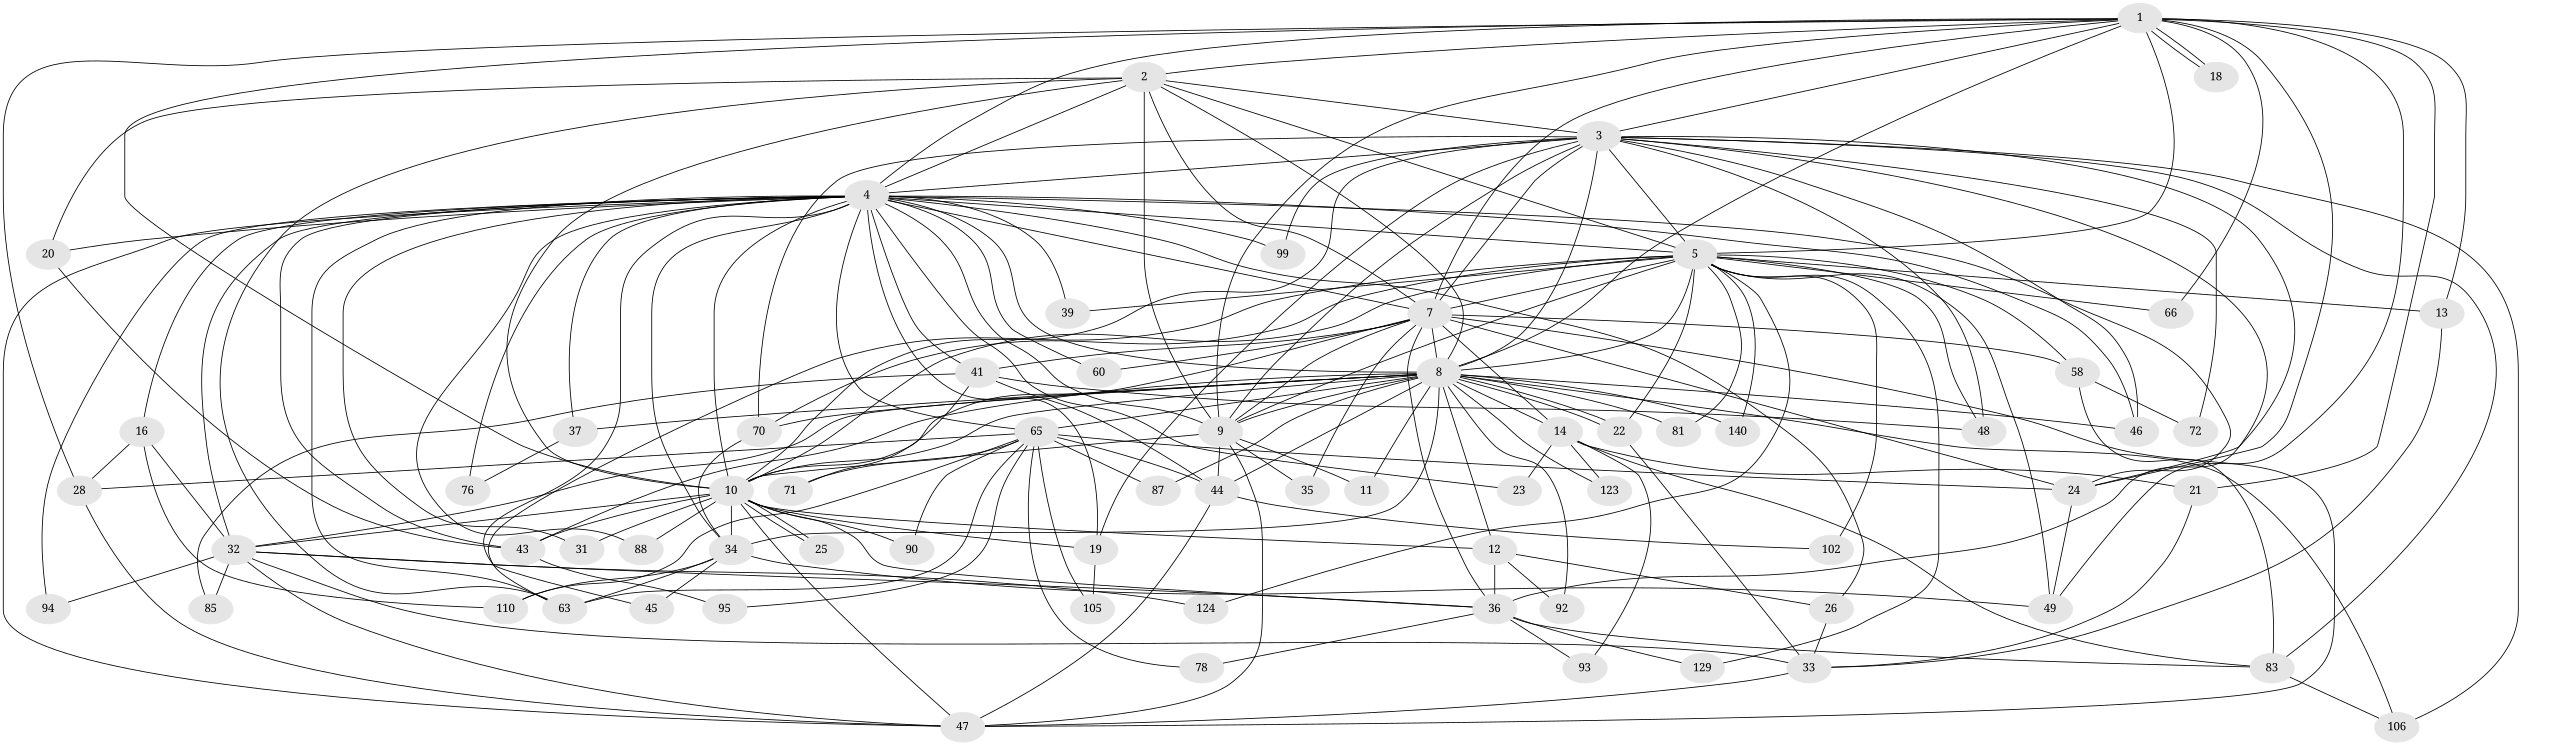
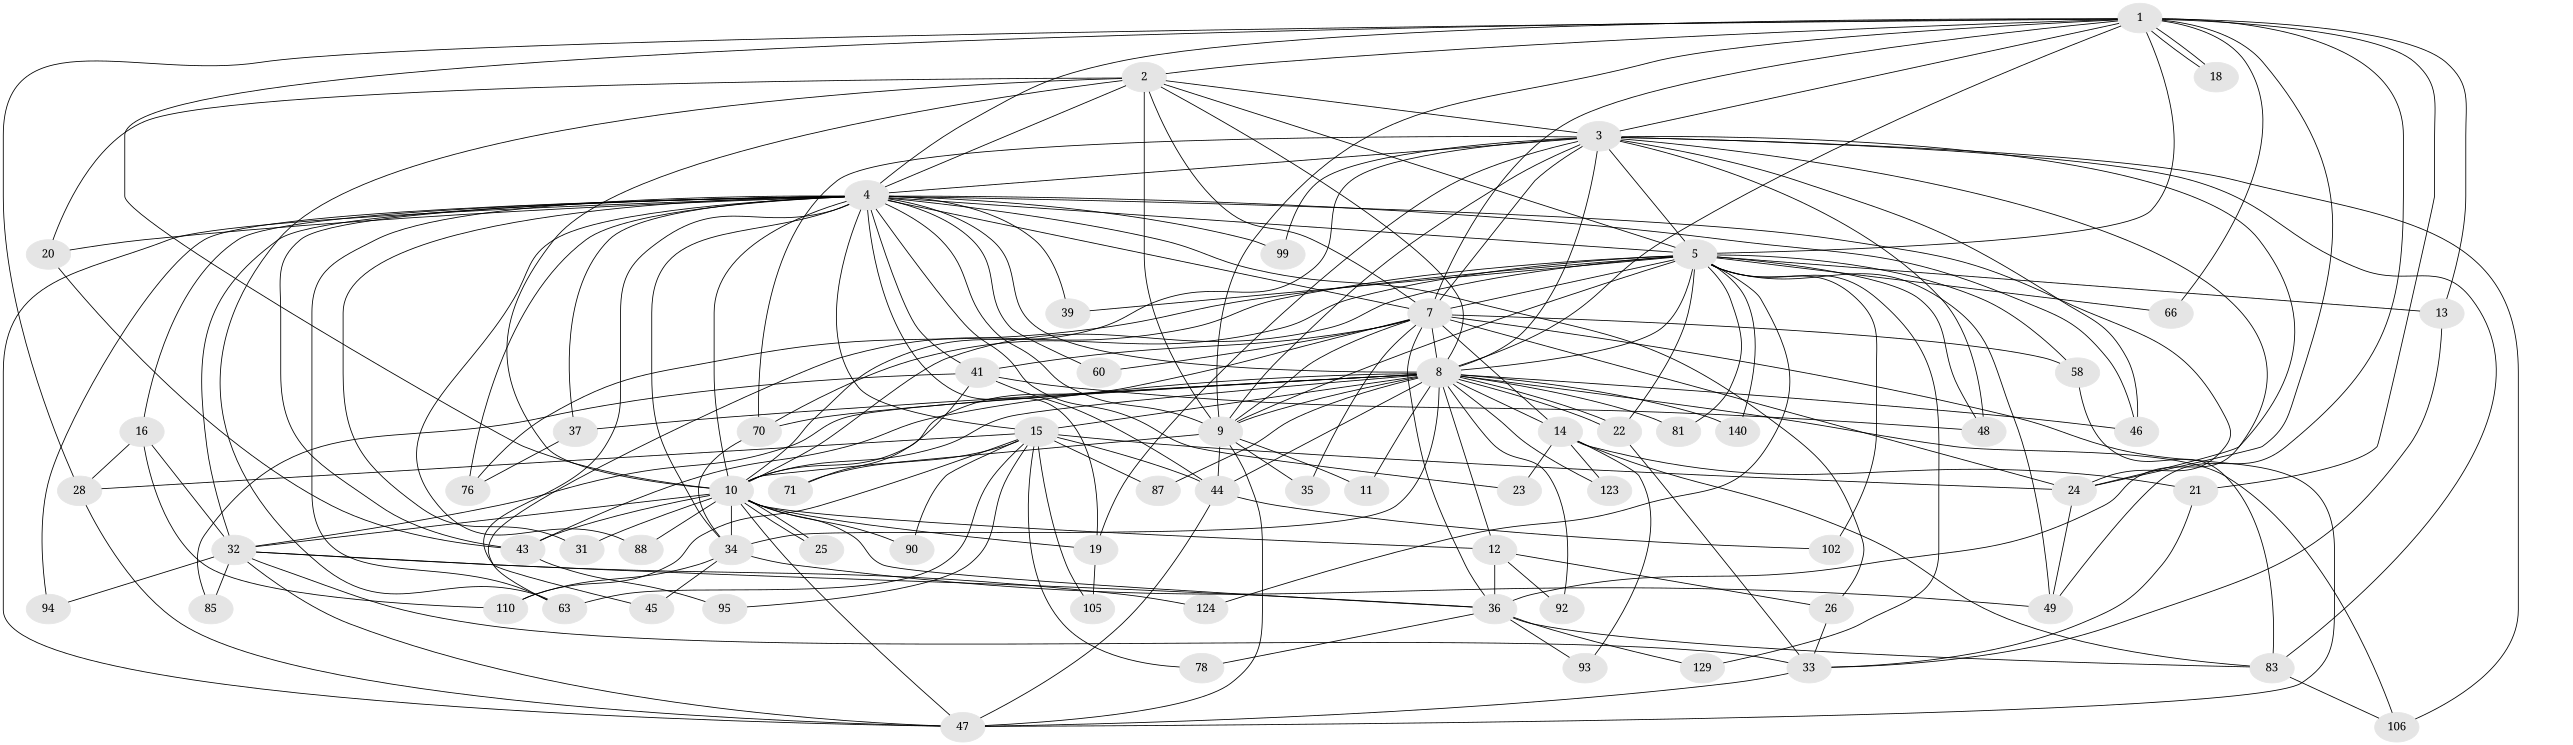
edge "5" -- "76": added
node "65": label "65" -> "15"
node "72": removed
edge "34" -- "63": removed
